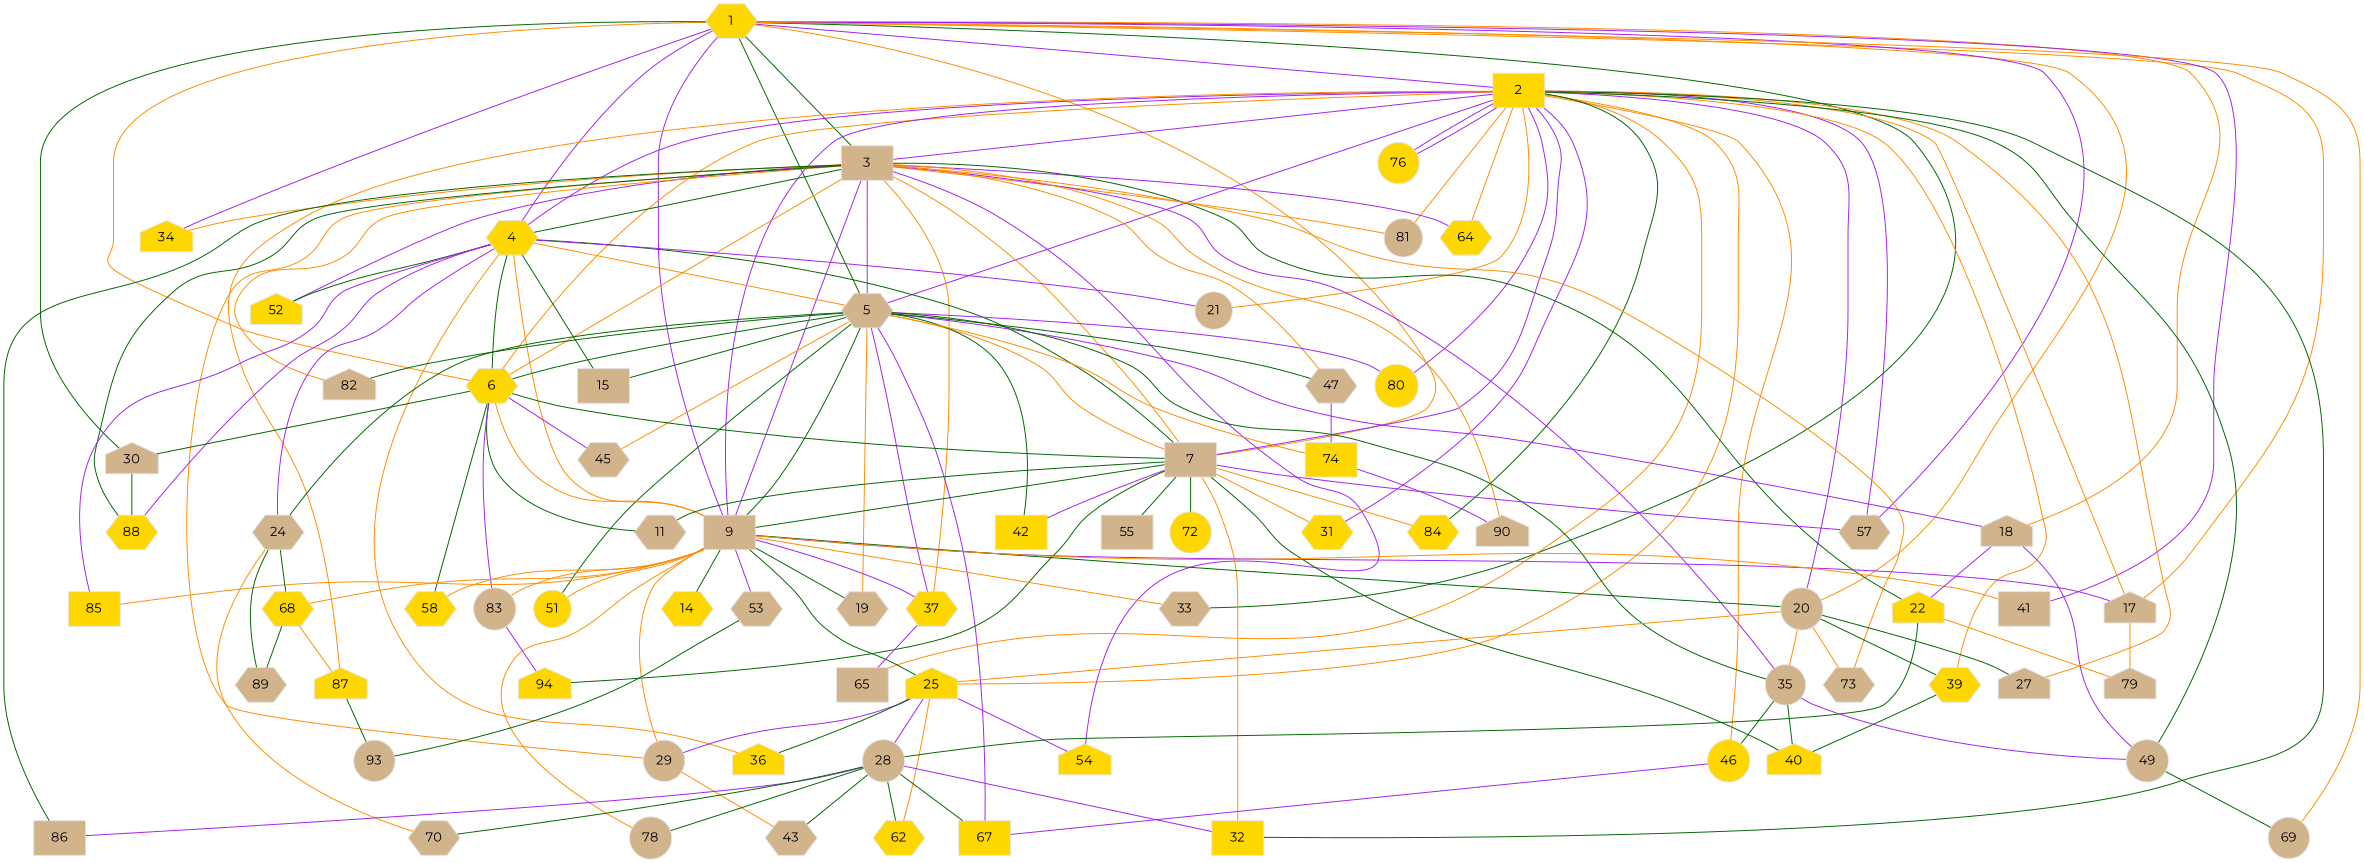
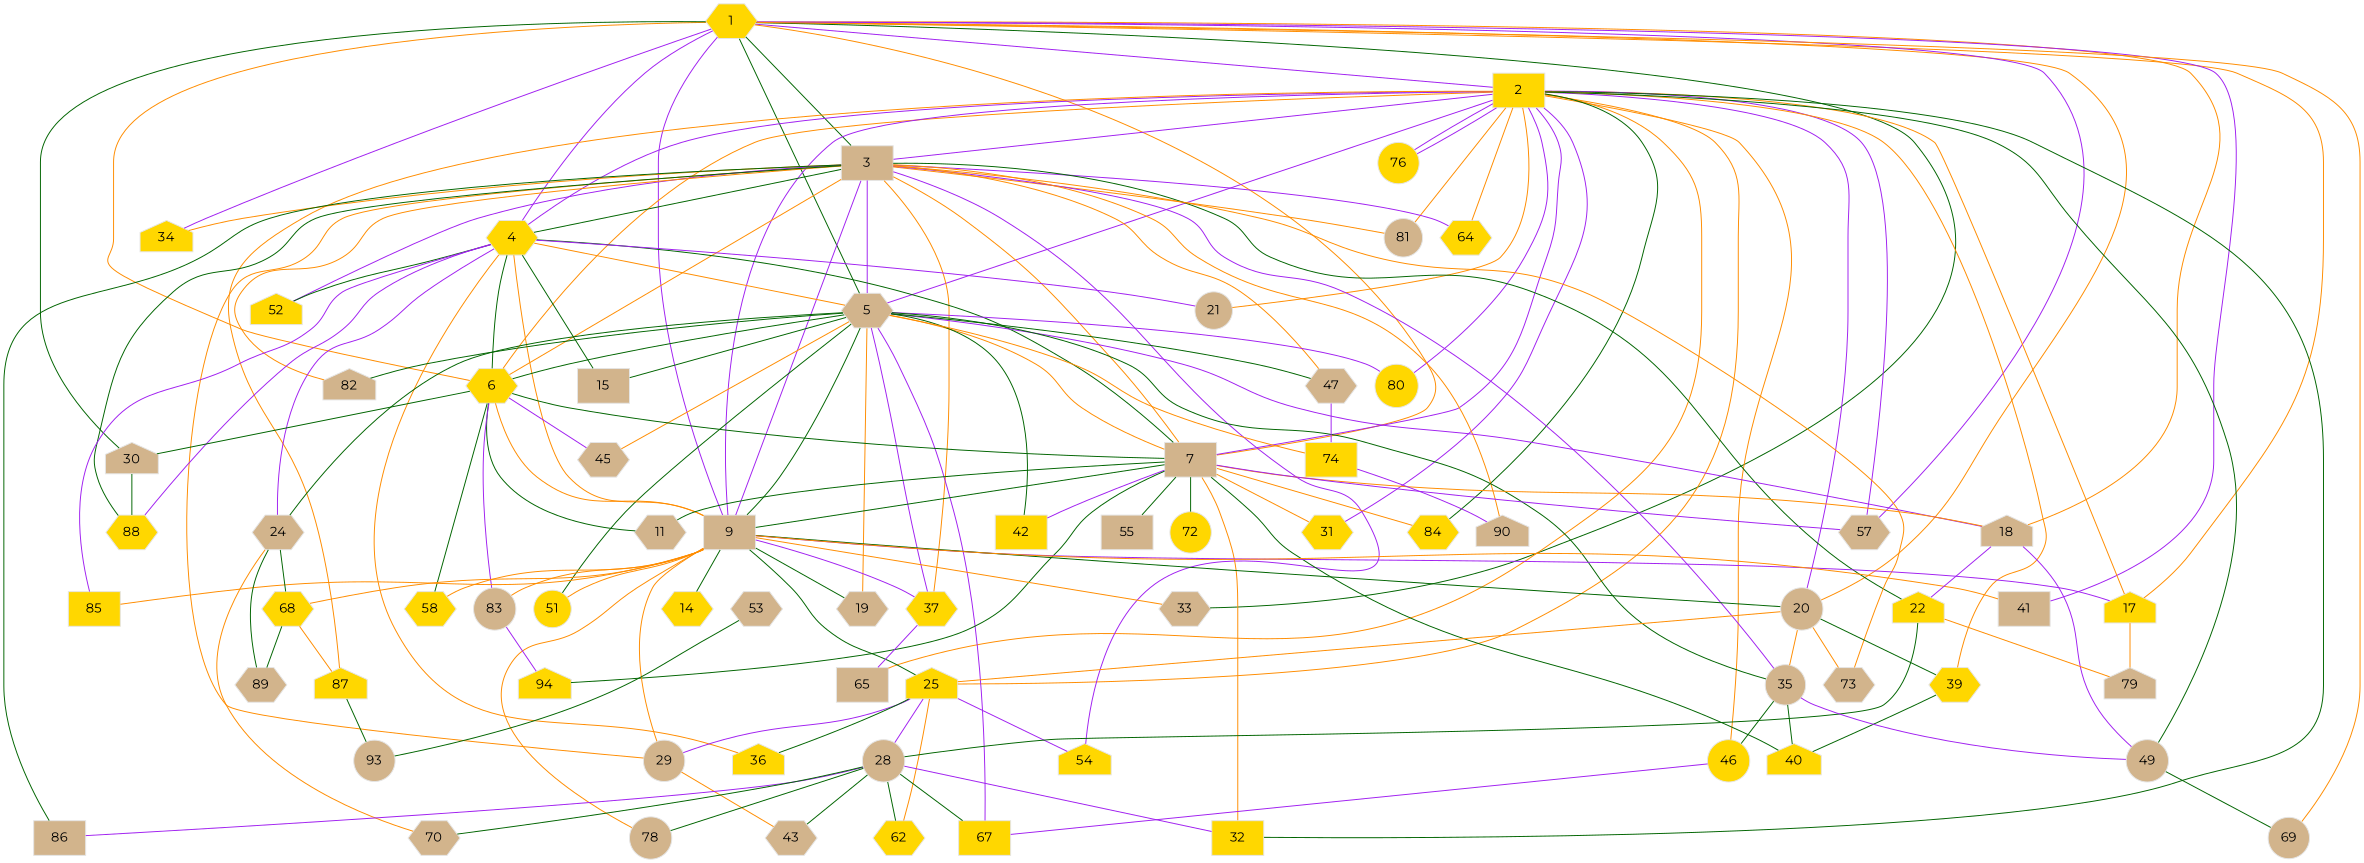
edge "7" -- "18": added
edge "9" -- "53": removed
node "17": fillcolor tan -> gold
node "27": removed
